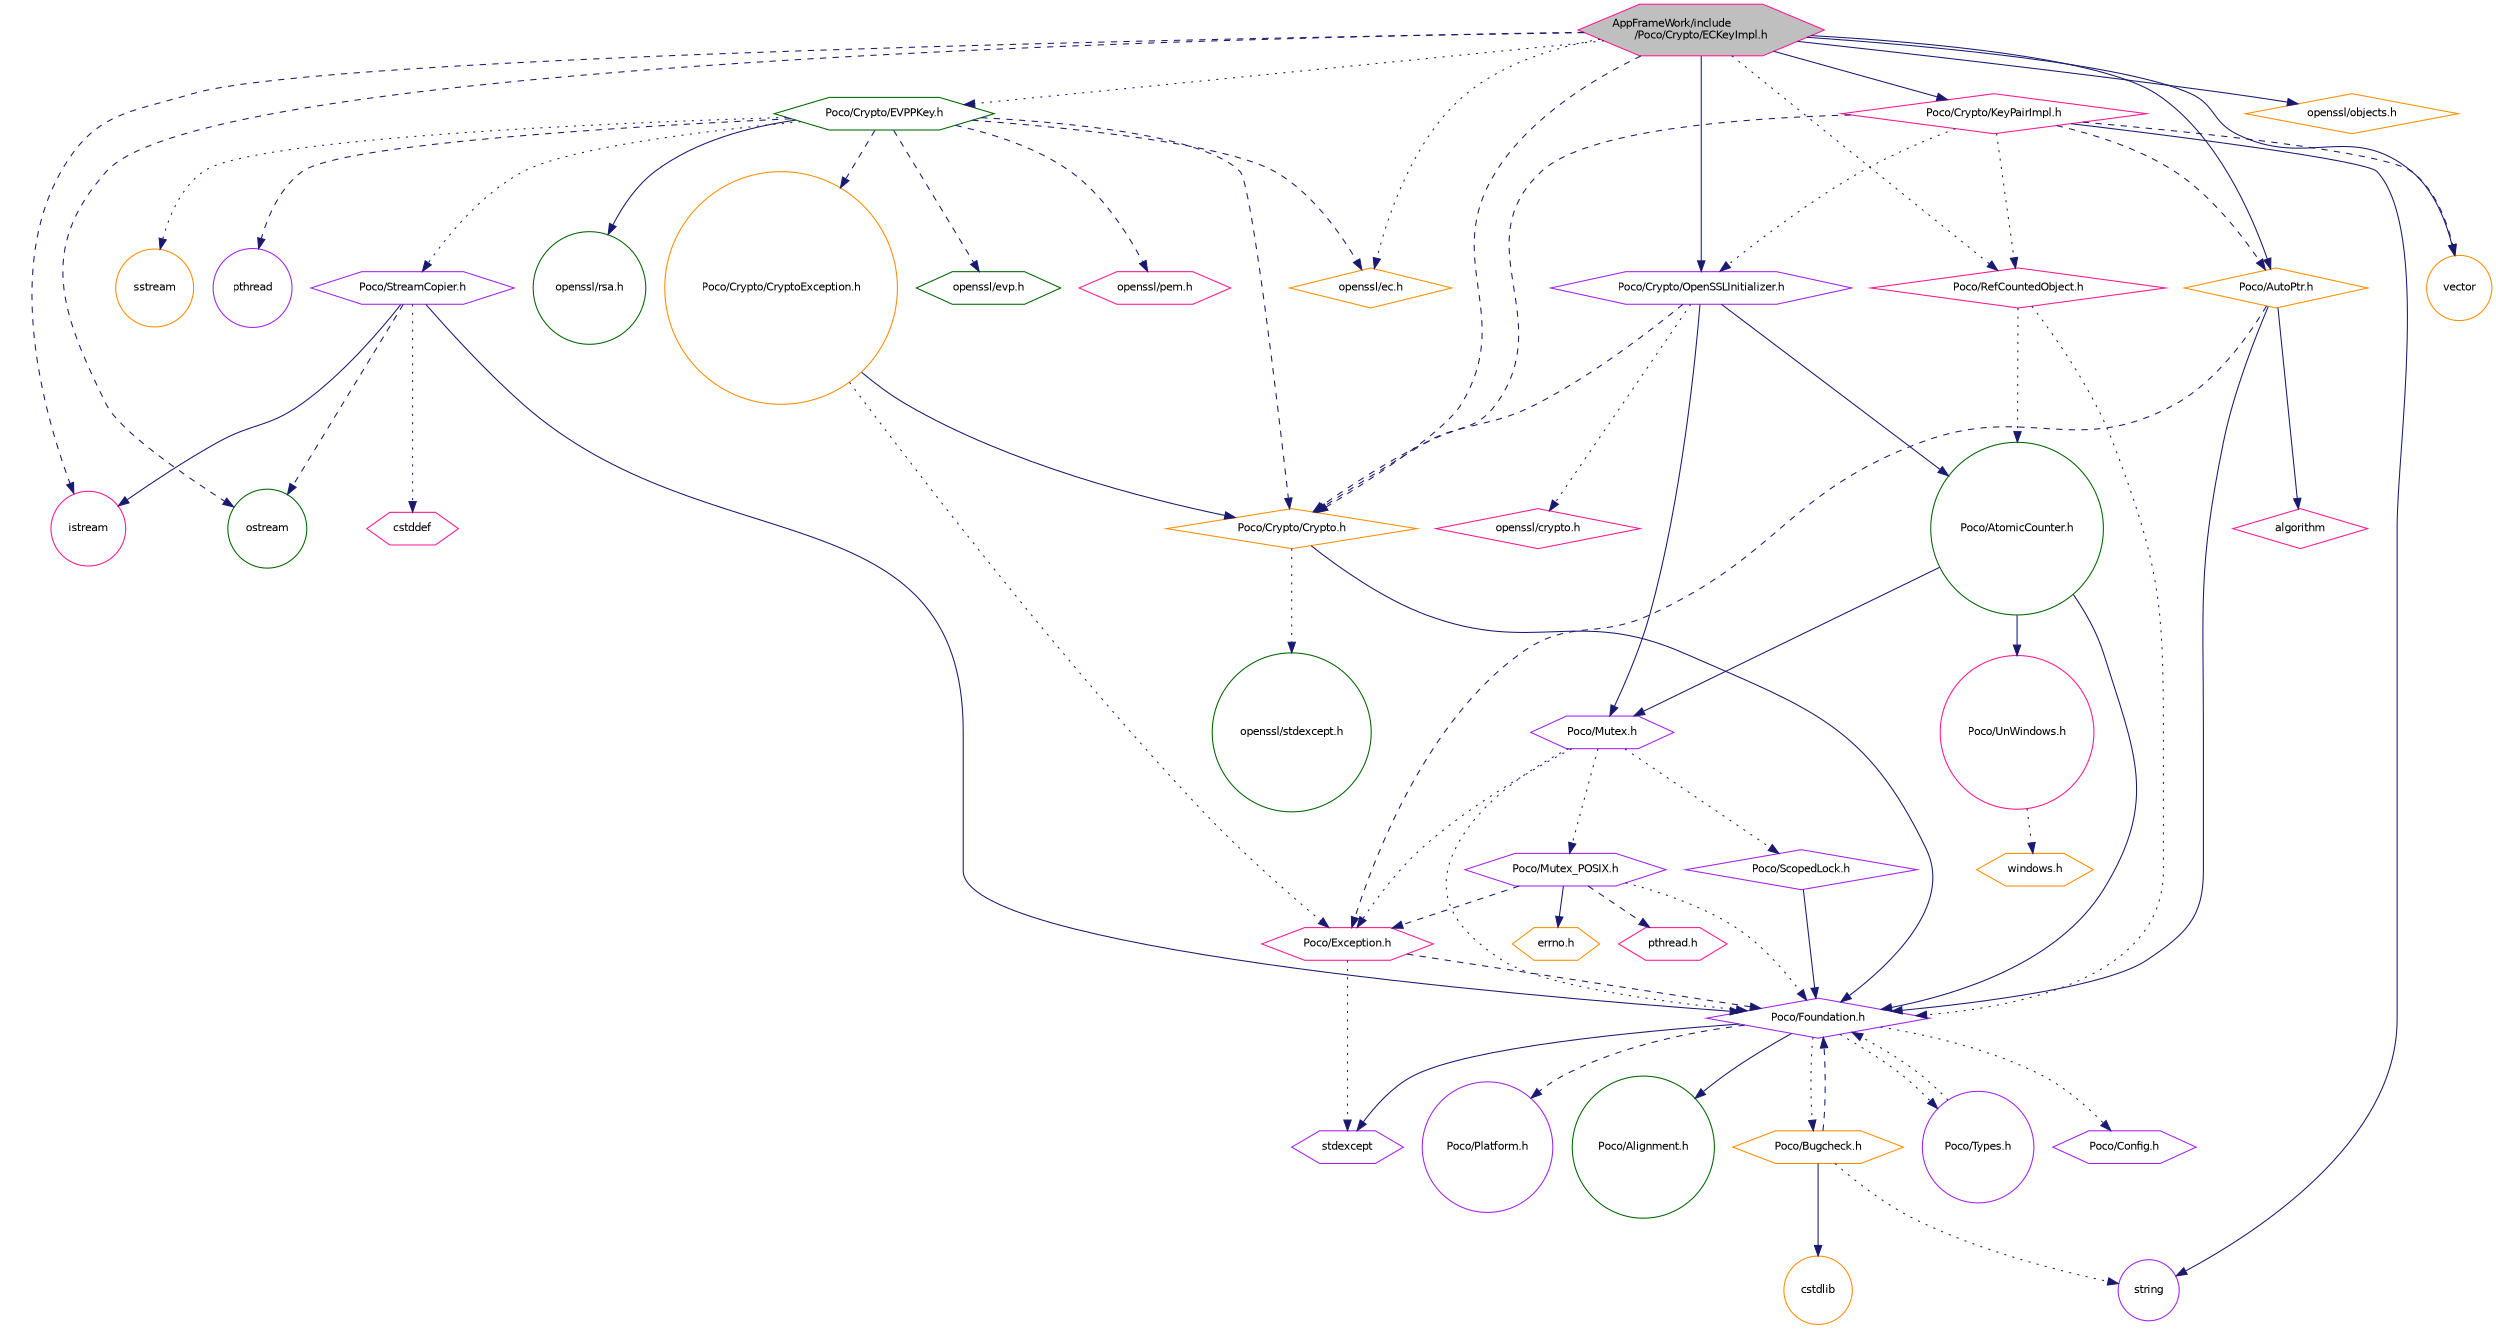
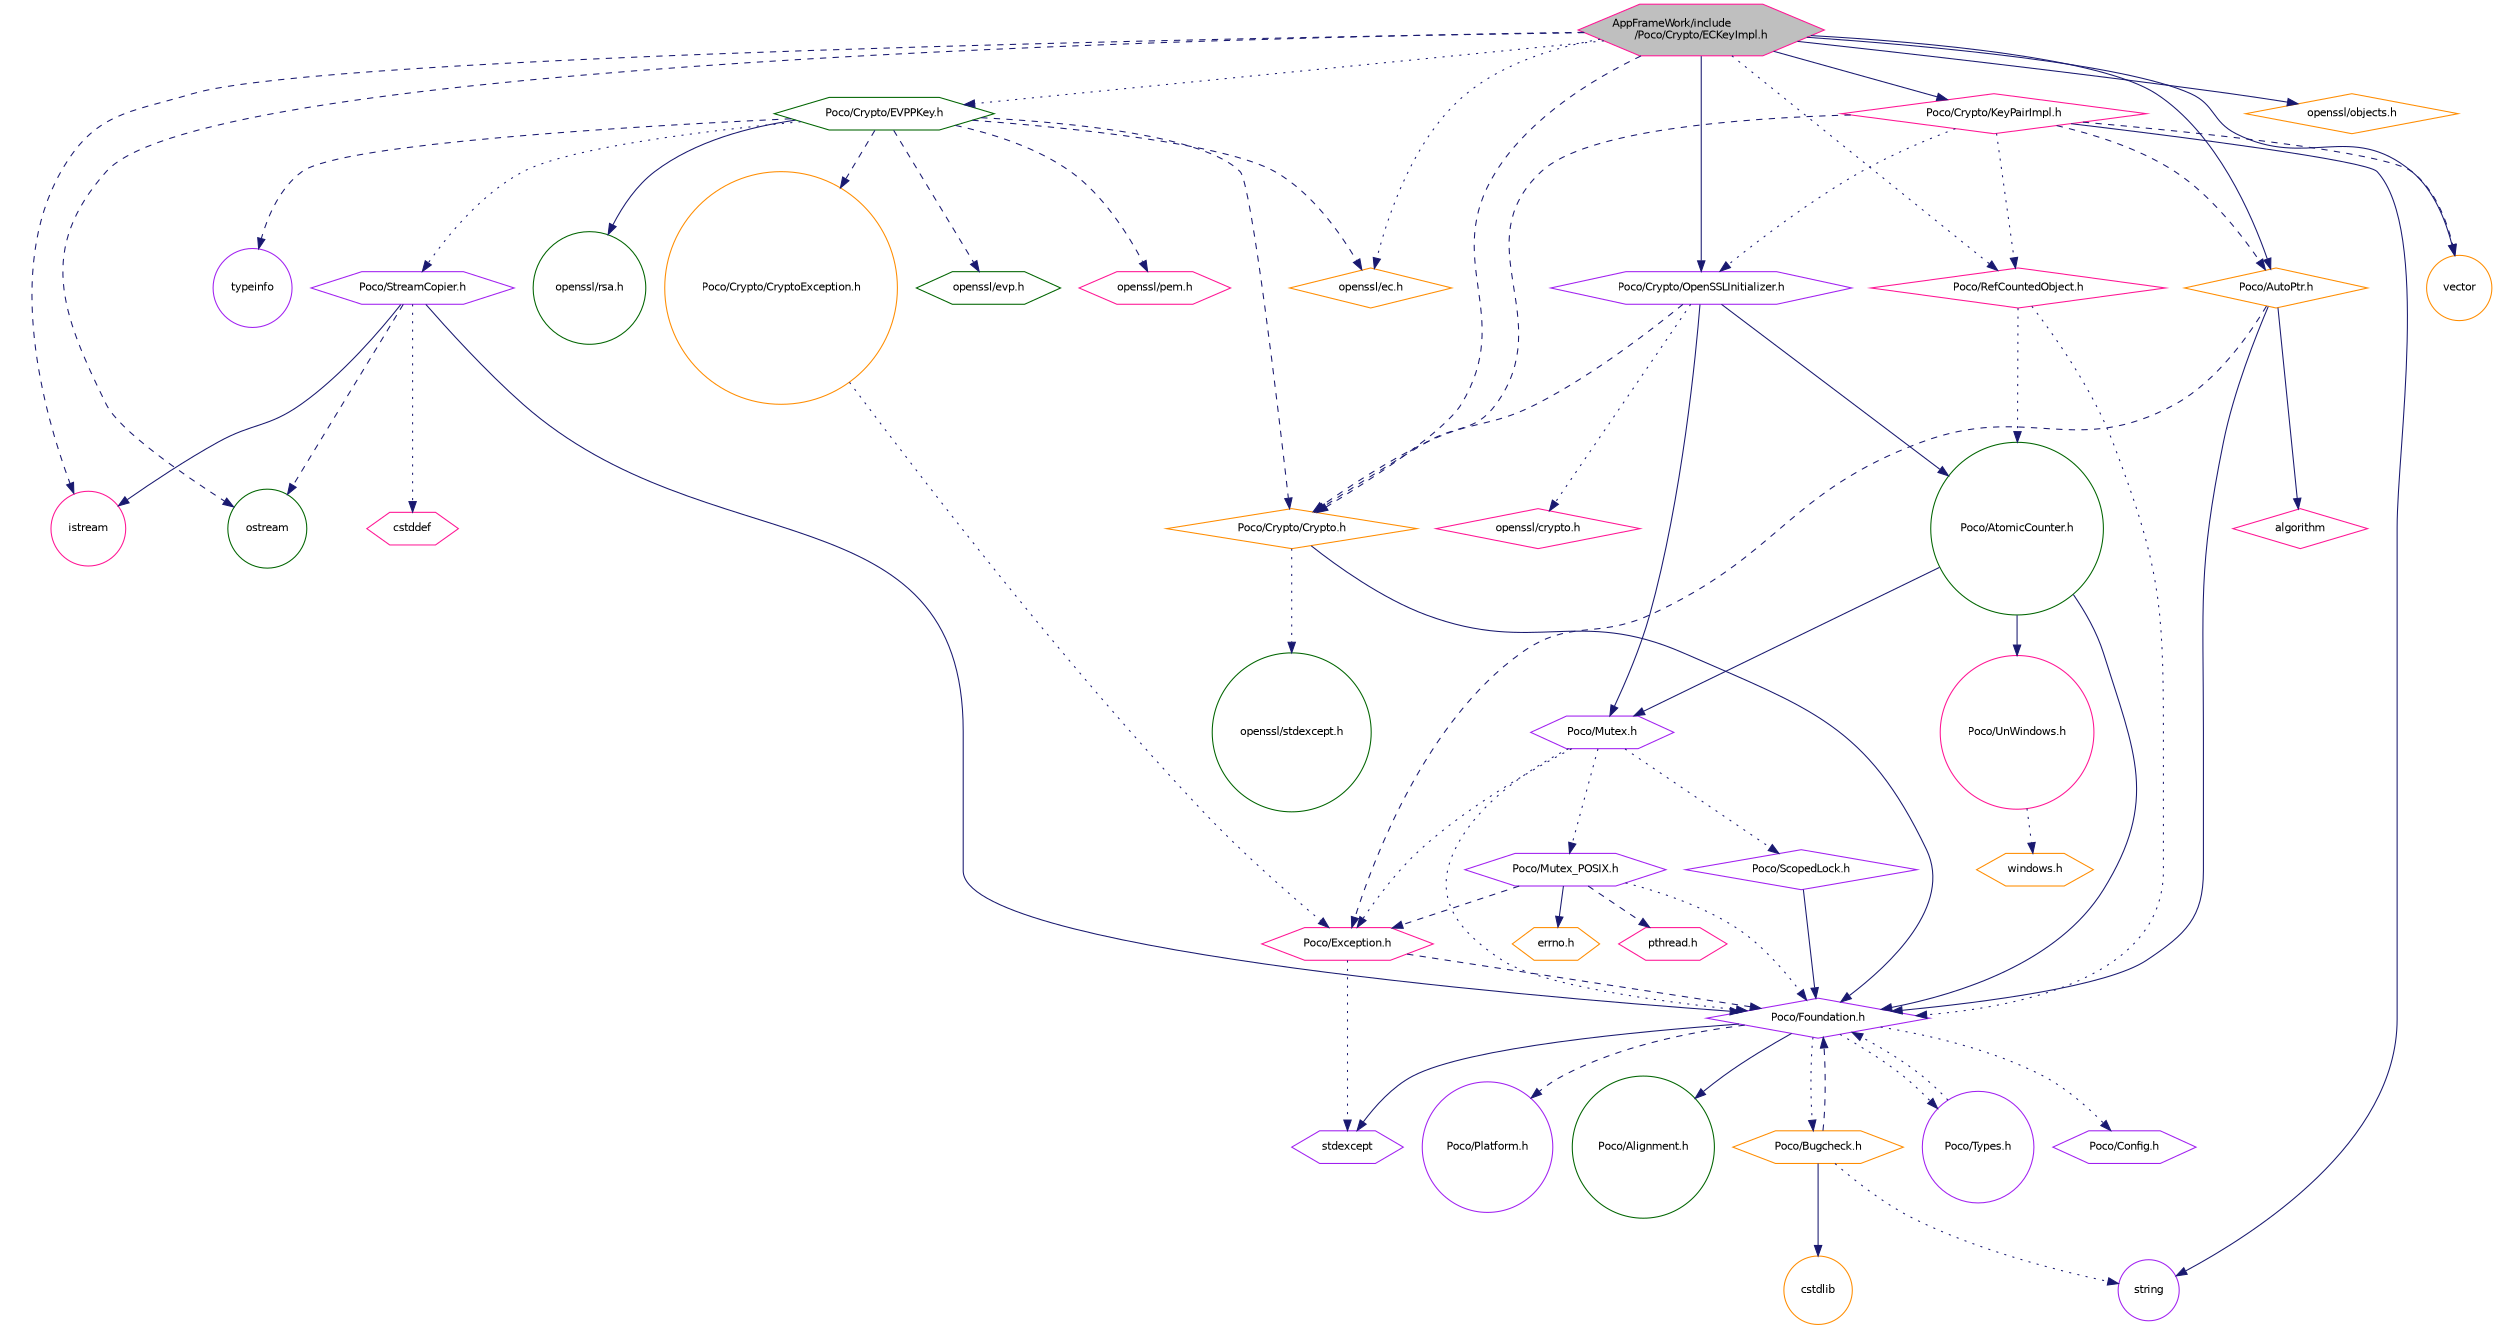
node "sstream": removed
node "pthread": label "pthread" -> "typeinfo"
edge "Poco/Crypto/CryptoException.h" -> "Poco/Crypto/Crypto.h": removed
